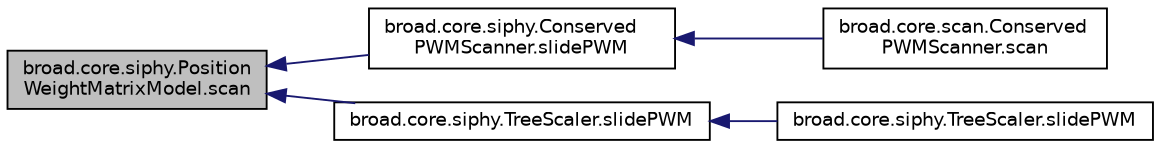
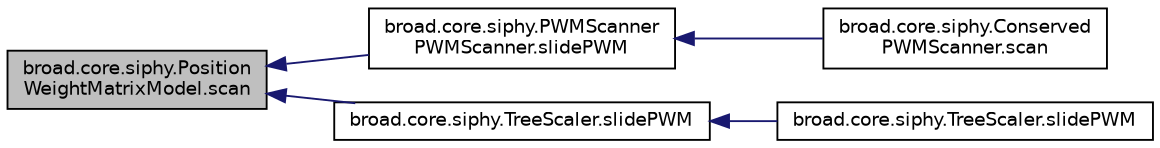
node "broad.core.siphy.Conserved PWMScanner.slidePWM": label "broad.core.siphy.Conserved PWMScanner.slidePWM" -> "broad.core.siphy.PWMScanner PWMScanner.slidePWM"
node "broad.core.scan.Conserved PWMScanner.scan": label "broad.core.scan.Conserved PWMScanner.scan" -> "broad.core.siphy.Conserved PWMScanner.scan"
